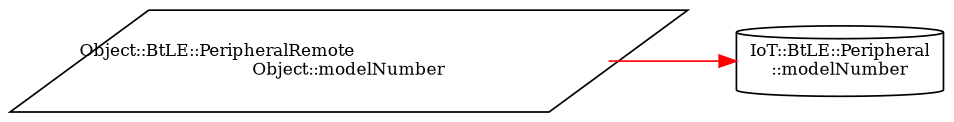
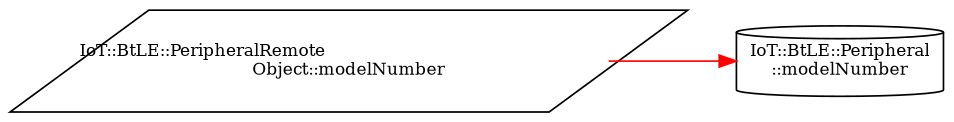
node "Object::BtLE::PeripheralRemote Object::modelNumber": label "Object::BtLE::PeripheralRemote Object::modelNumber" -> "IoT::BtLE::PeripheralRemote Object::modelNumber"
